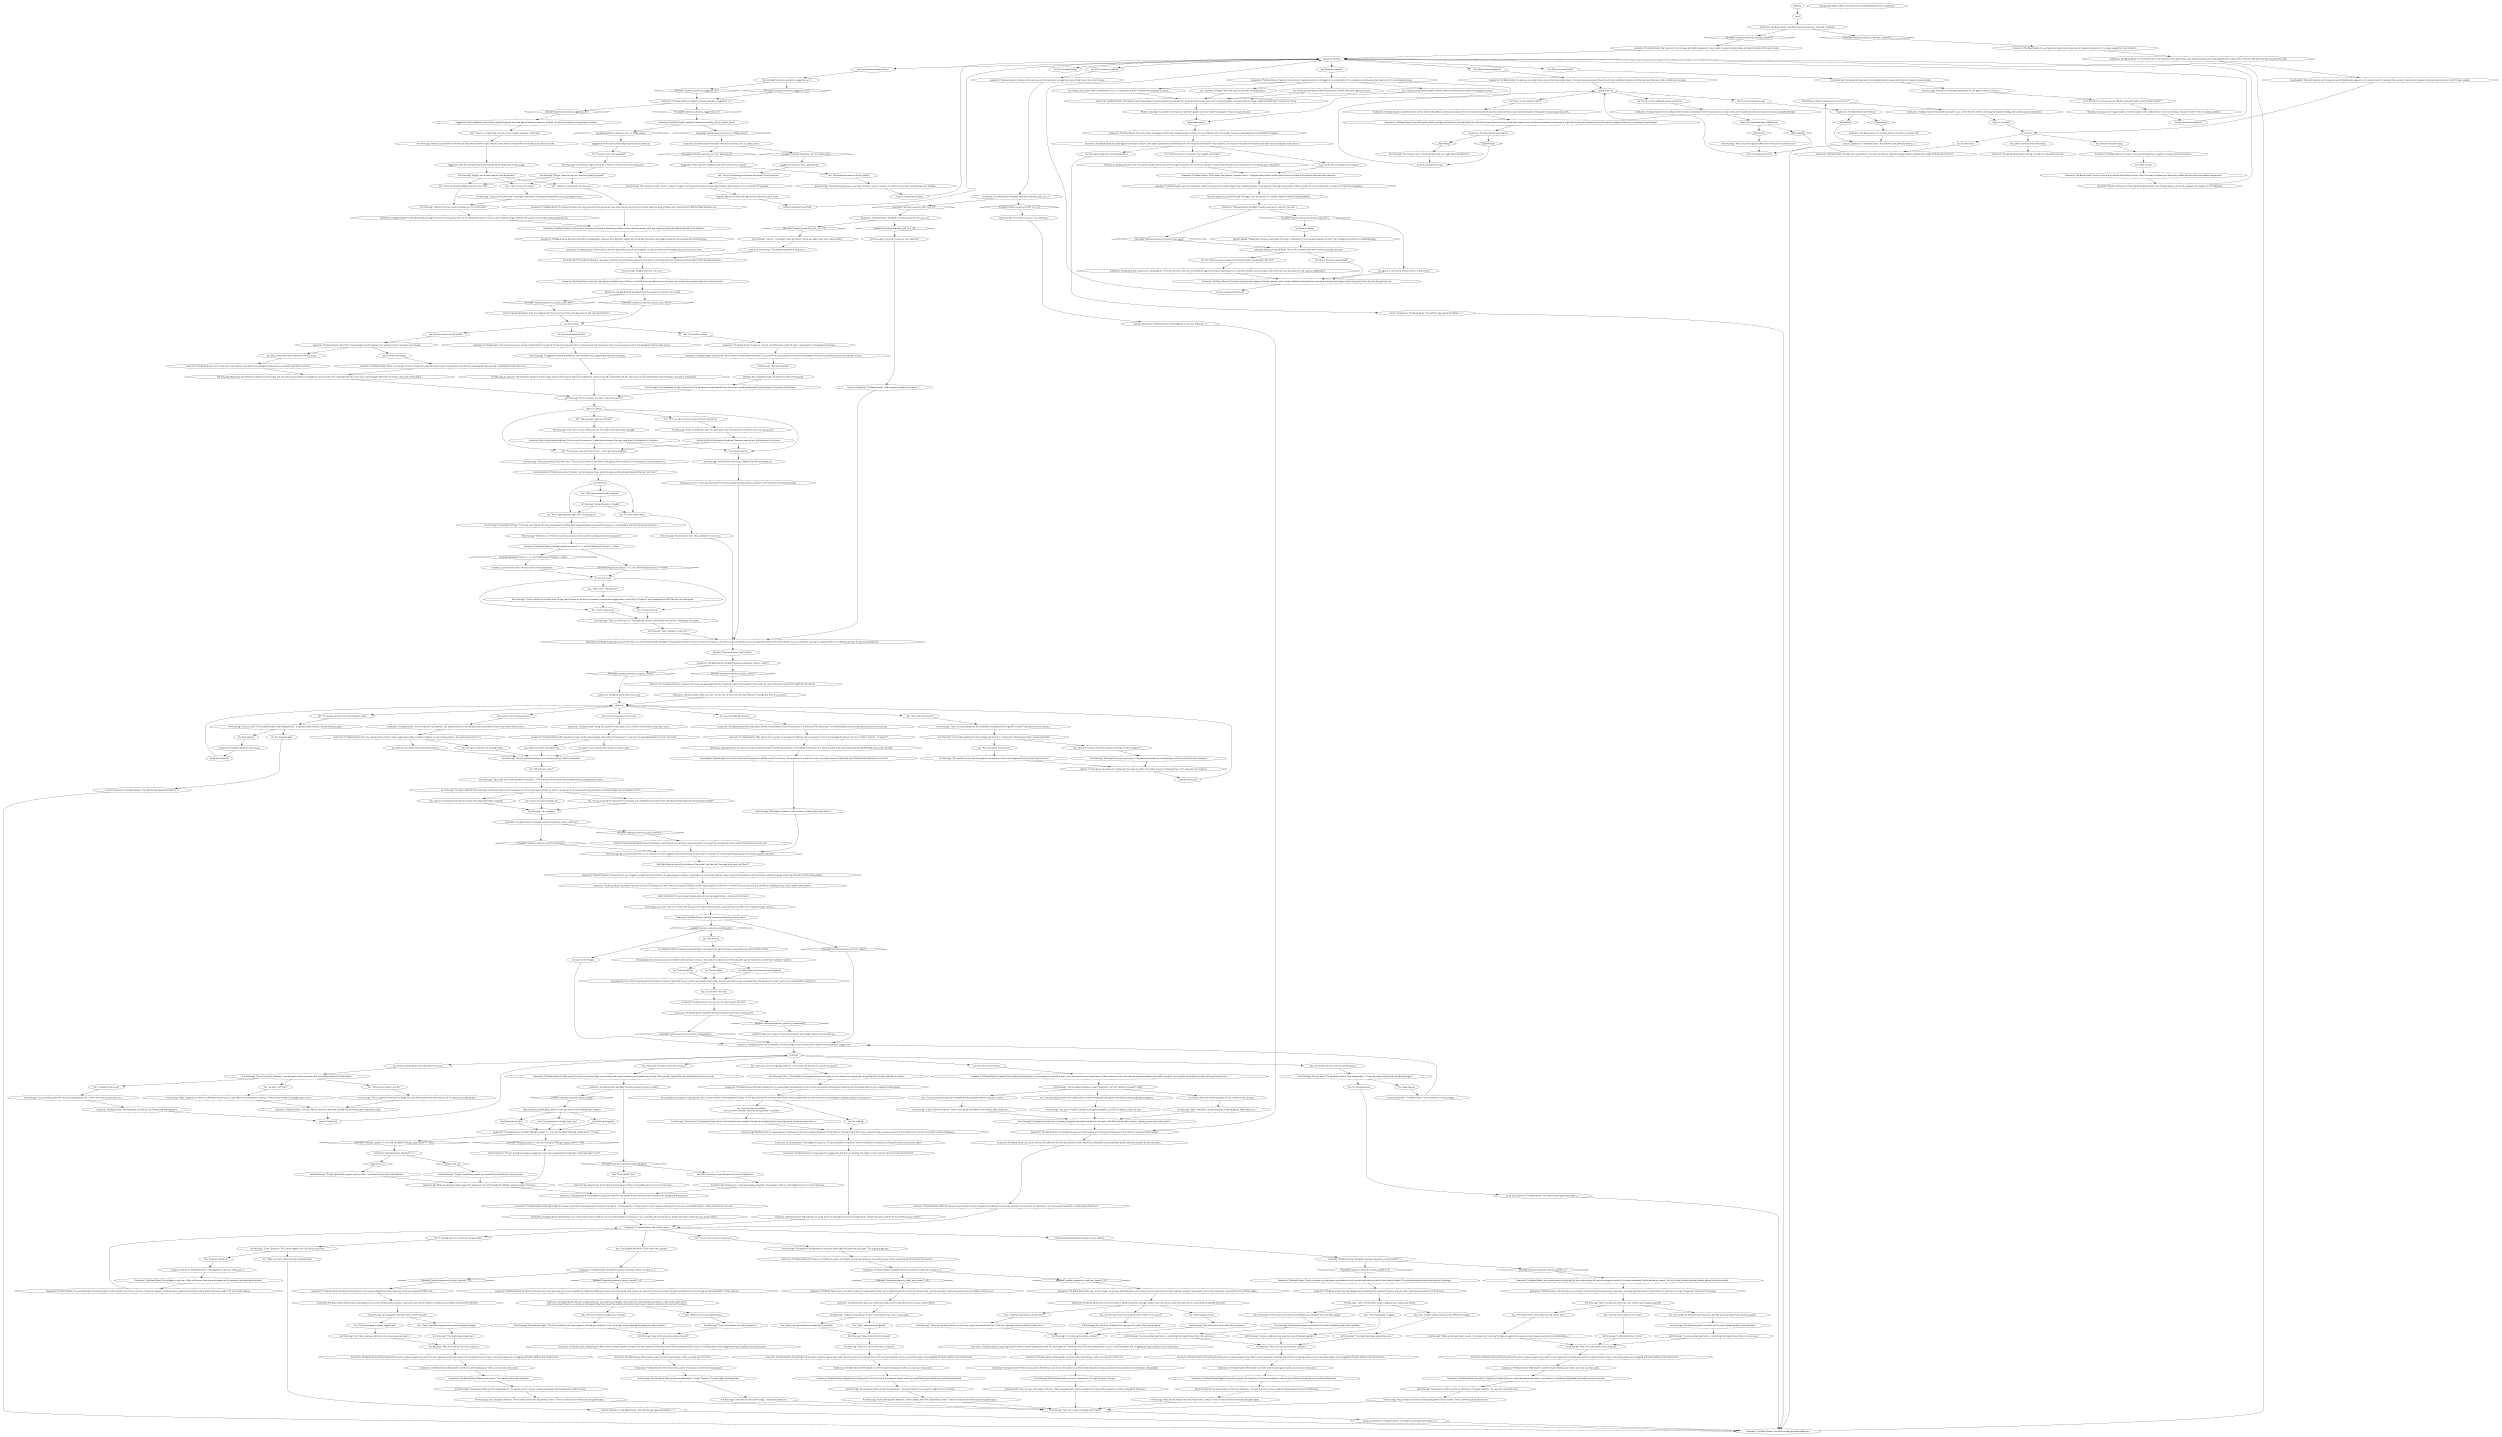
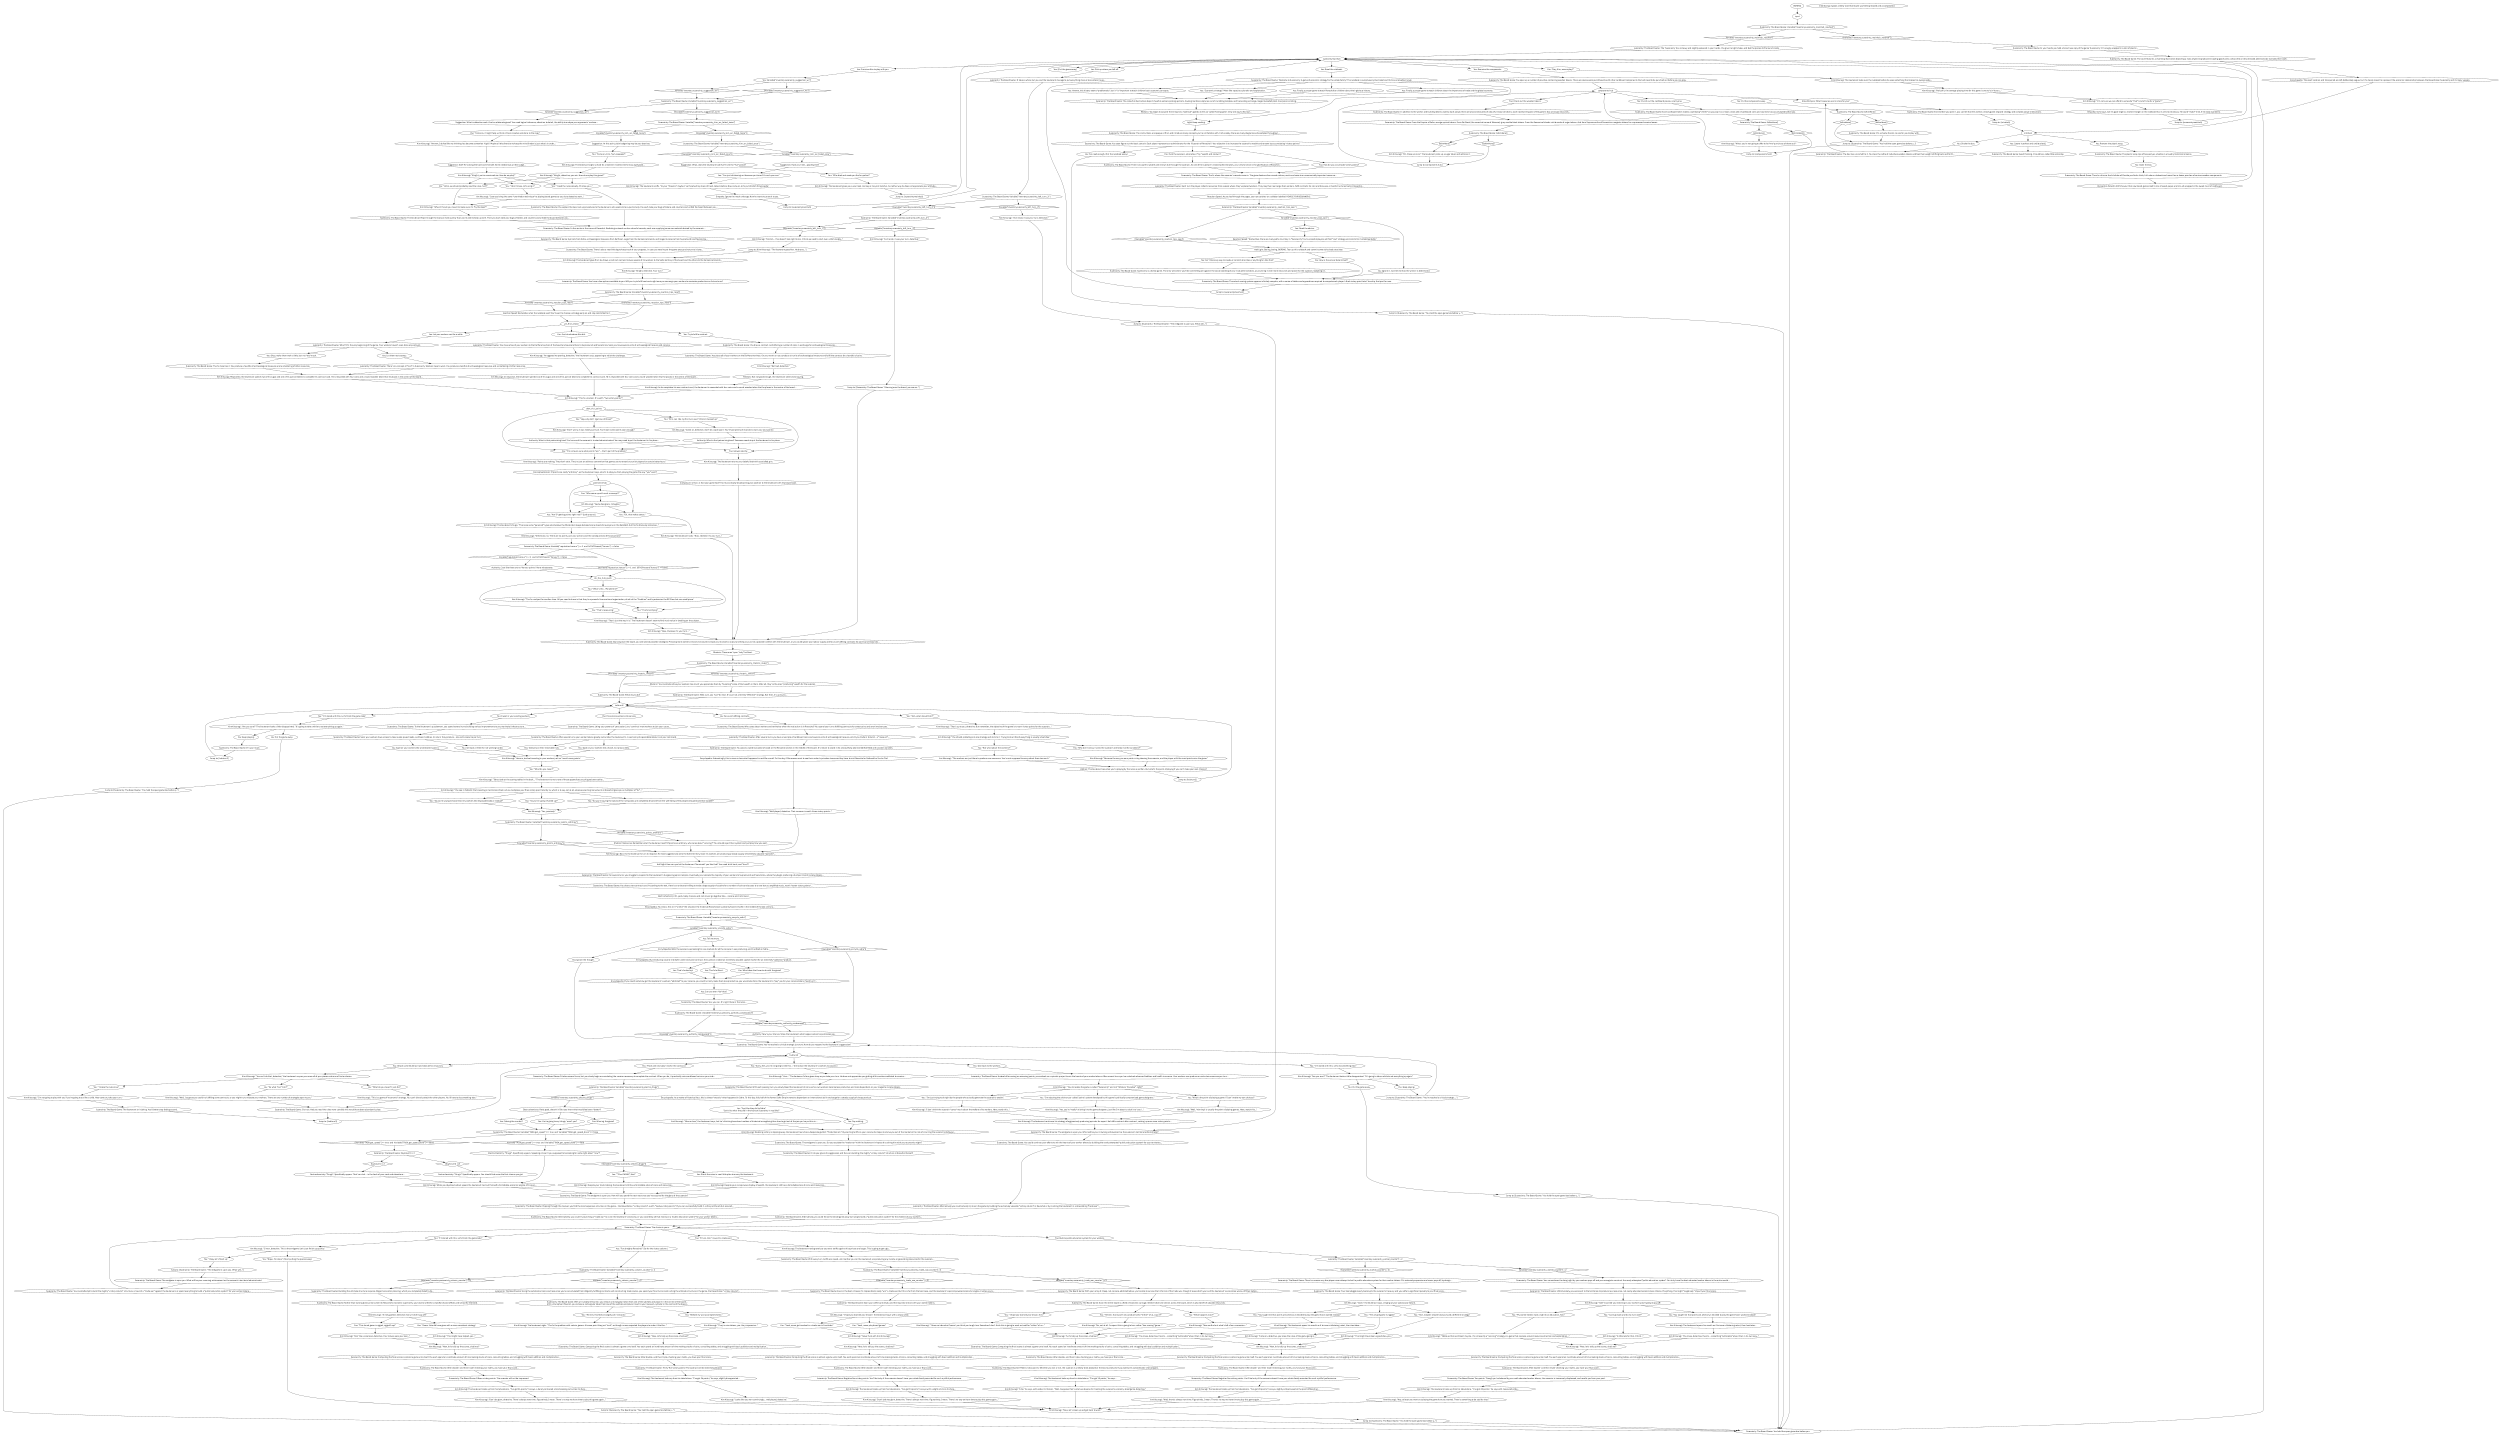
edge "components hub" -> "You: Put the components away.": now "components hub" -> "Inland Empire: What treasures wait in store for you?"
